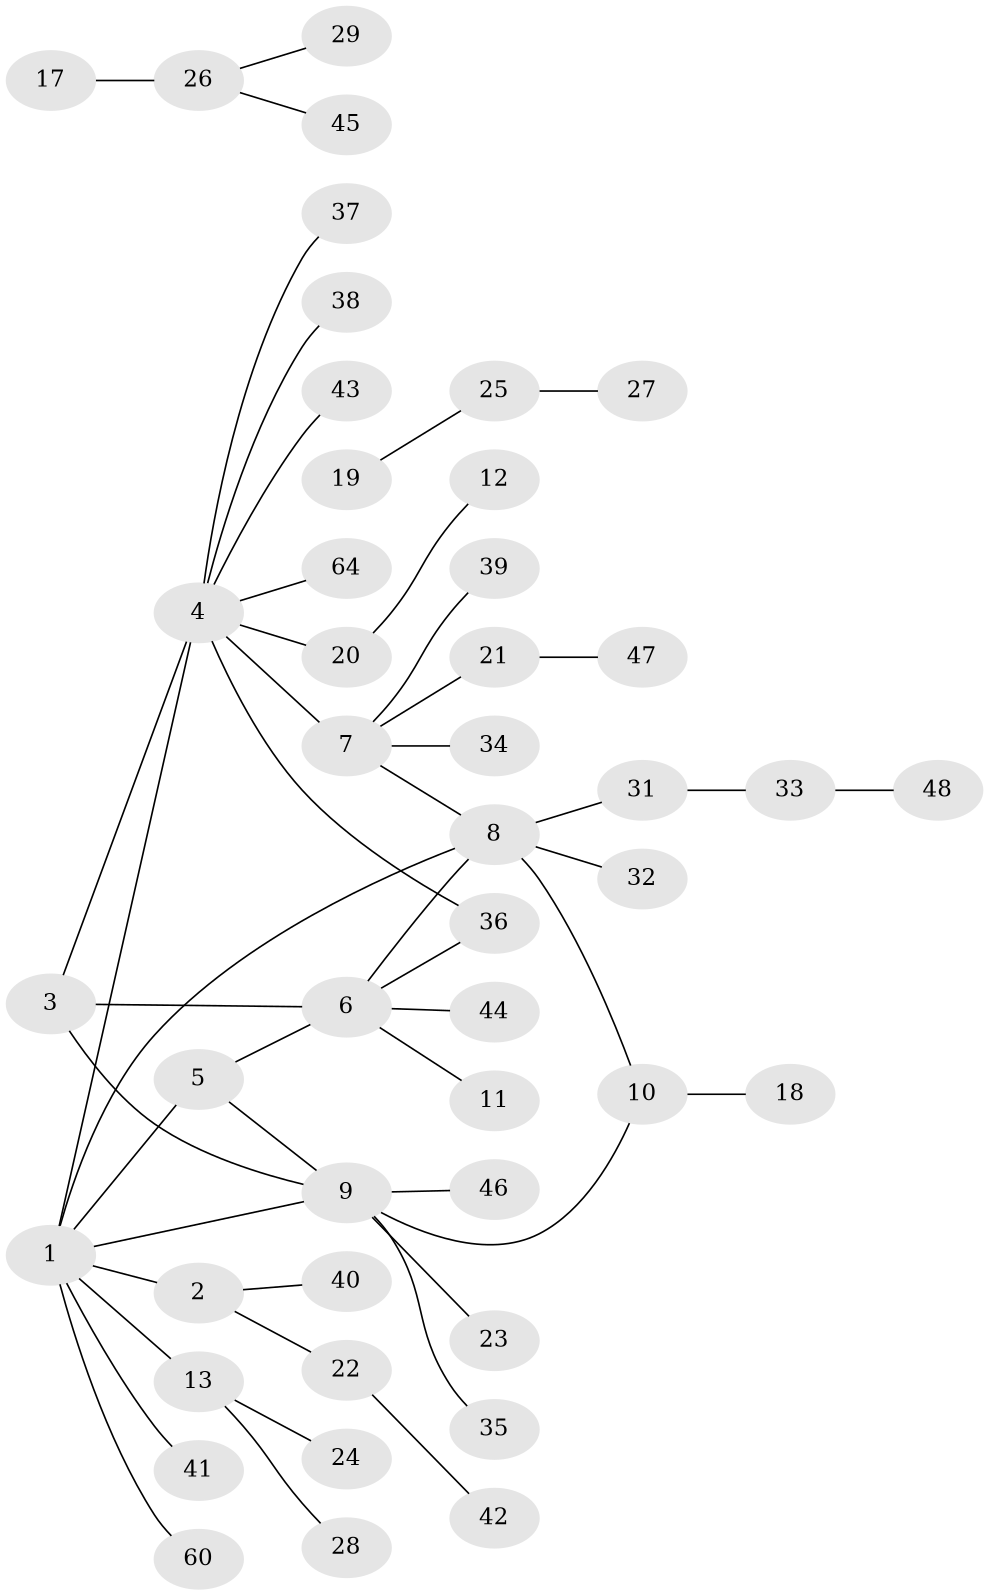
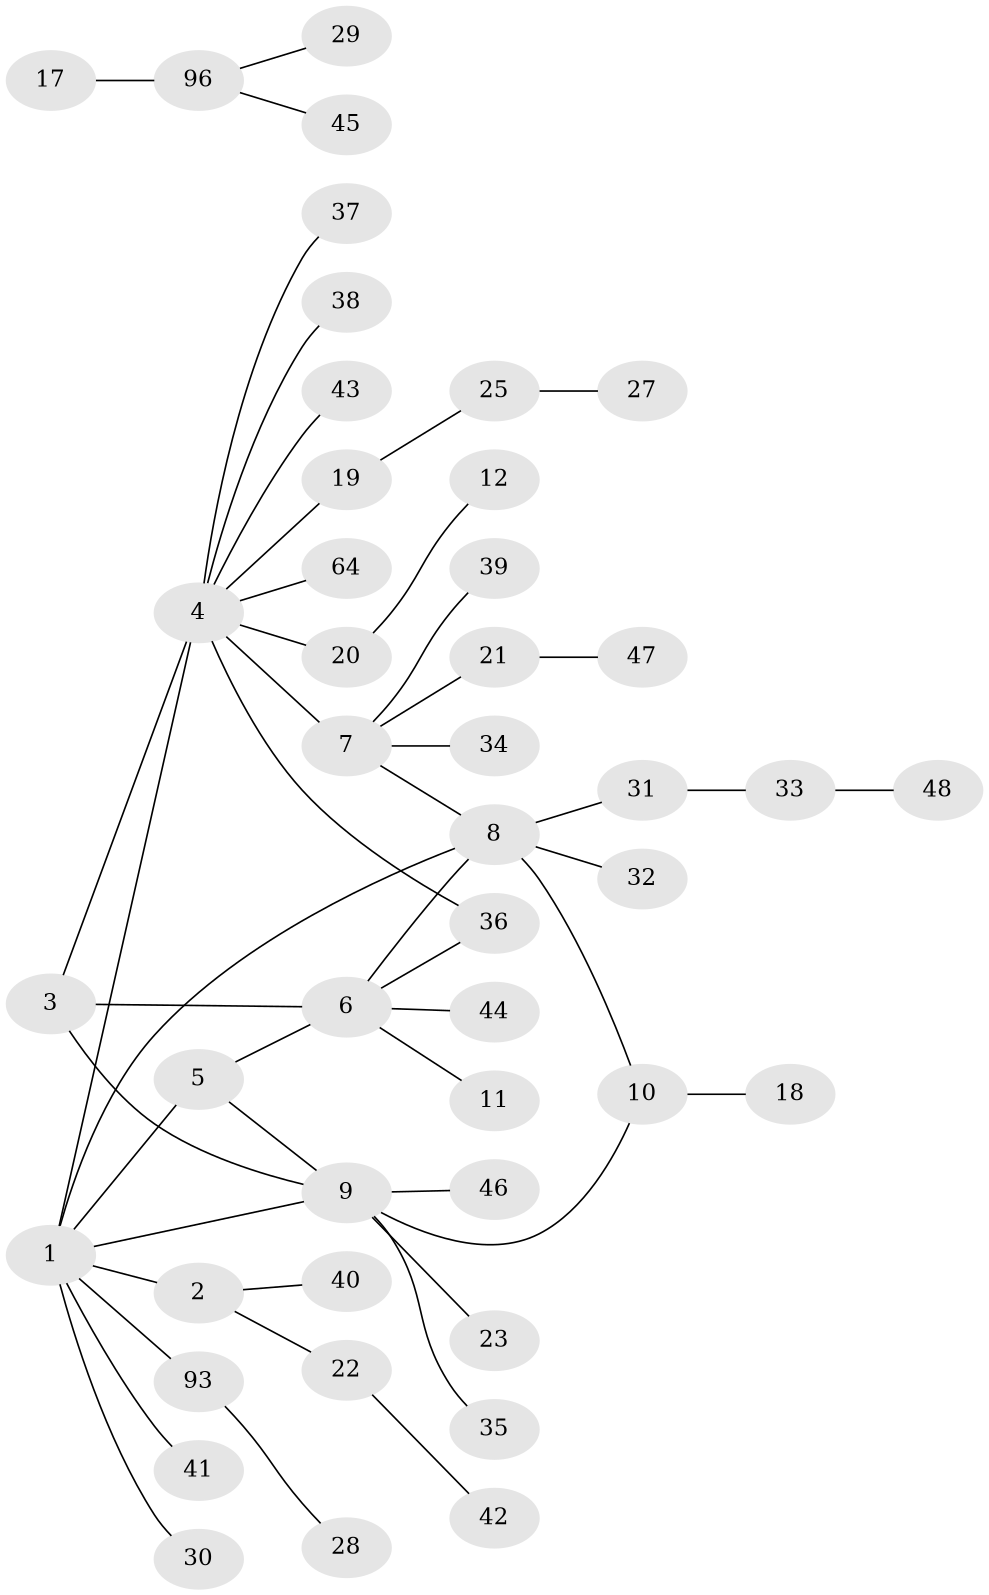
node "26": label "26" -> "96"
edge "19" -- "4": added
node "13": label "13" -> "93"
node "24": removed
node "60": label "60" -> "30"
